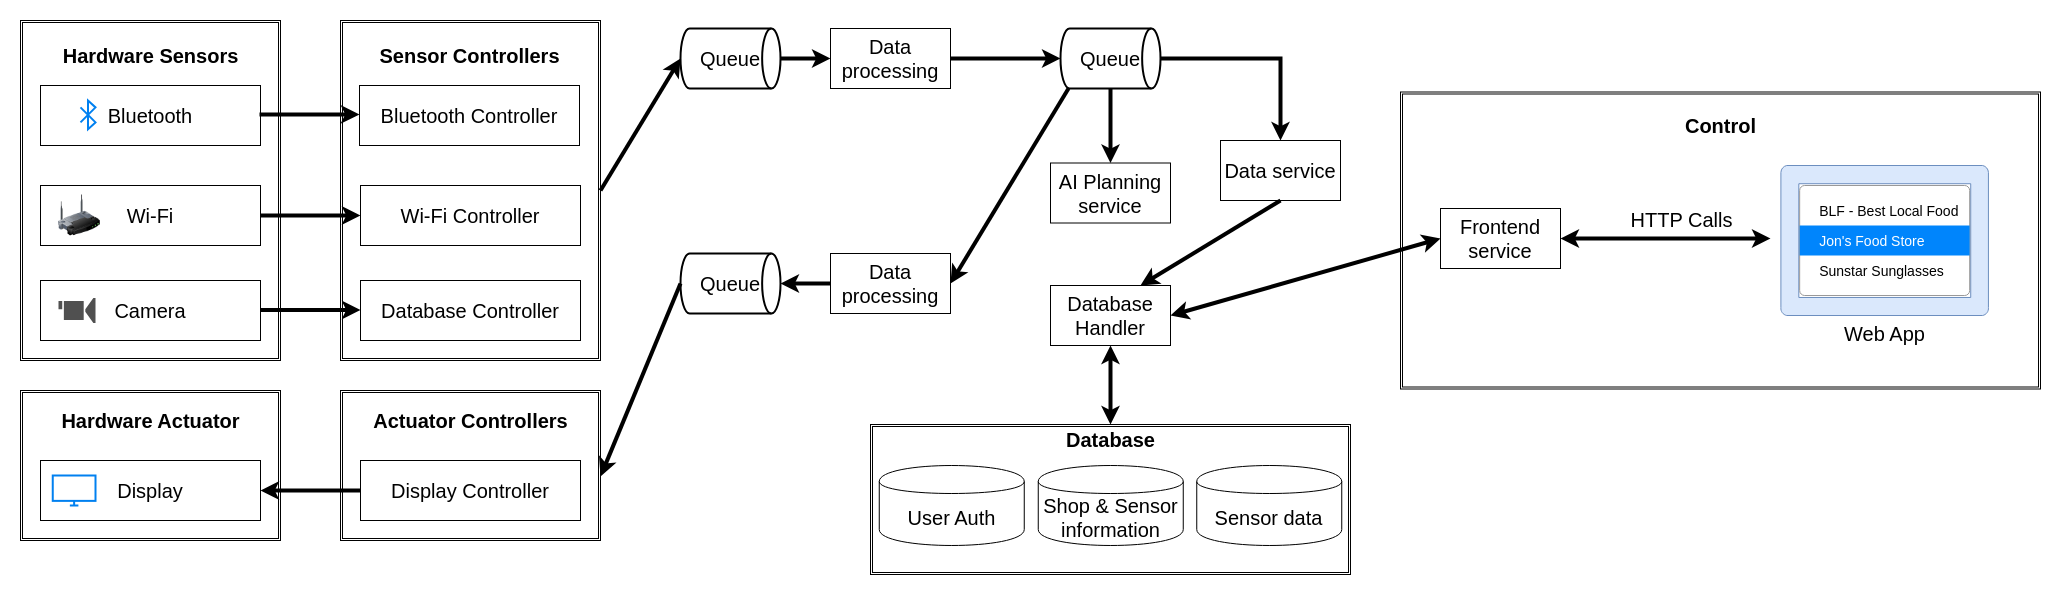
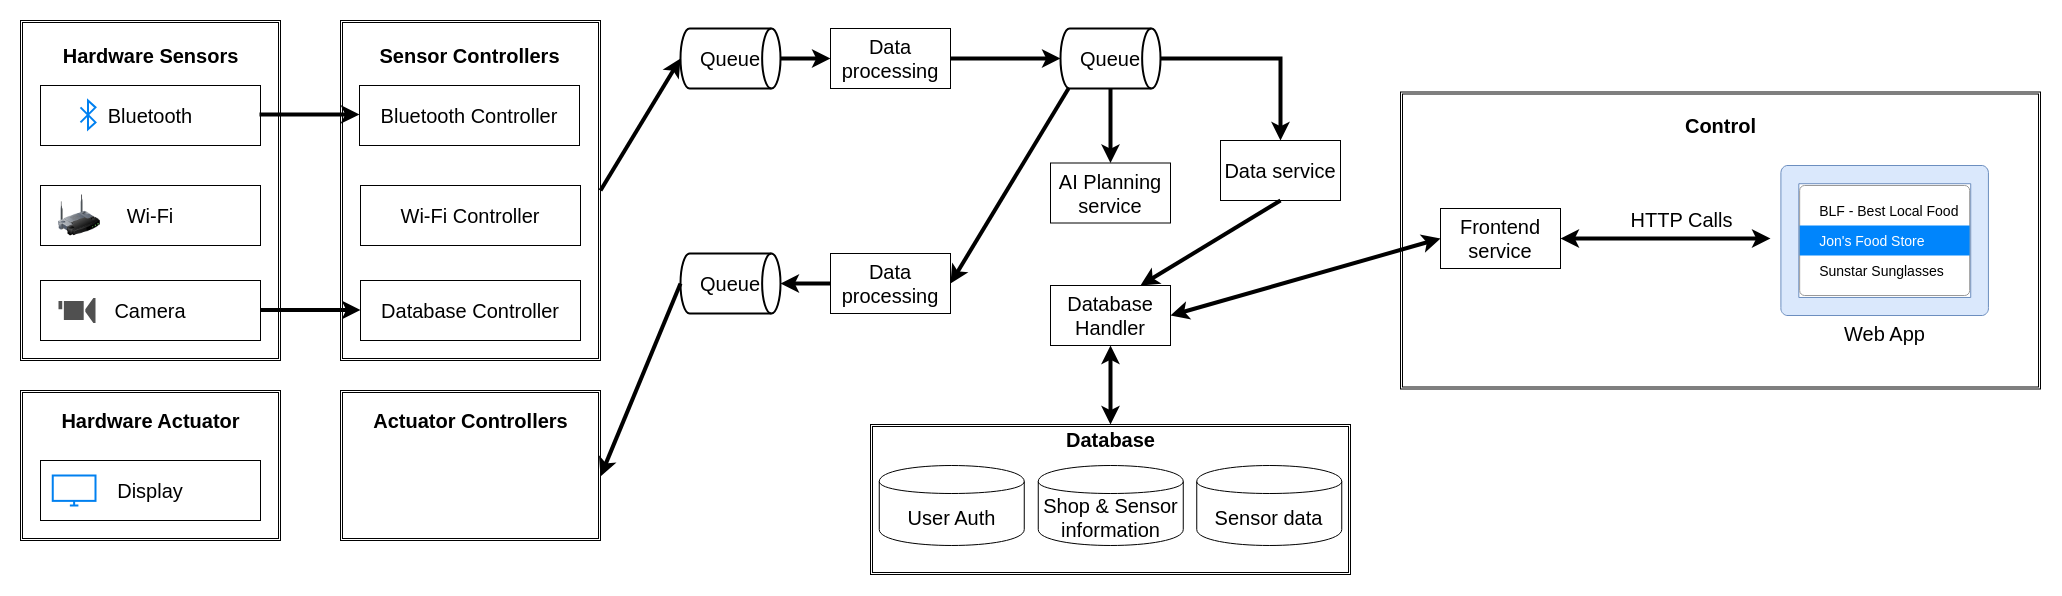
edge "Wi-Fi" -> "Wi-Fi Controller": removed
edge "Display Controller" -> "Display": removed
node "Display Controller": removed
